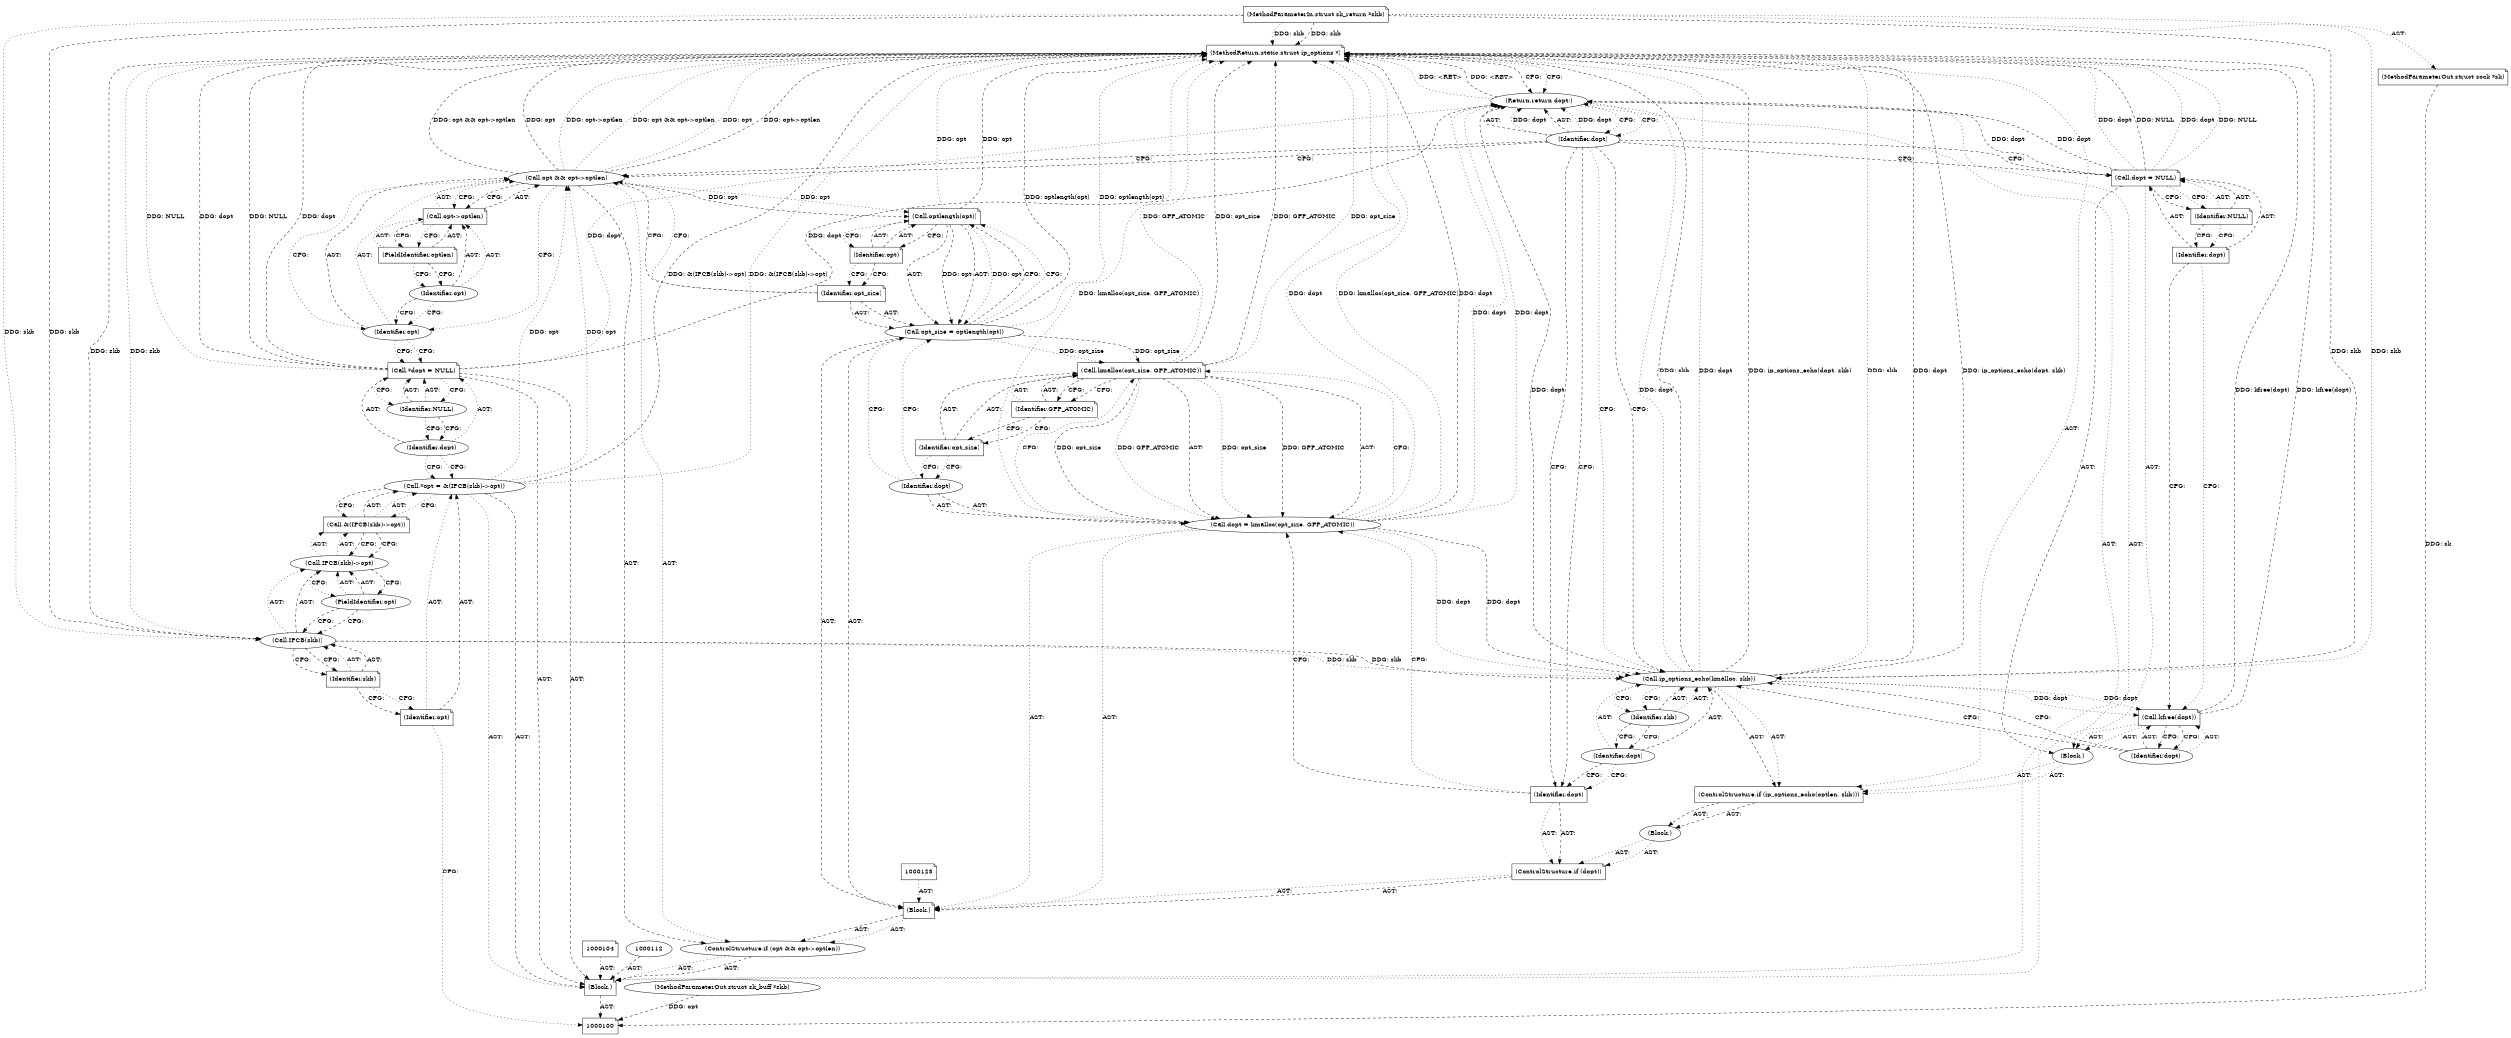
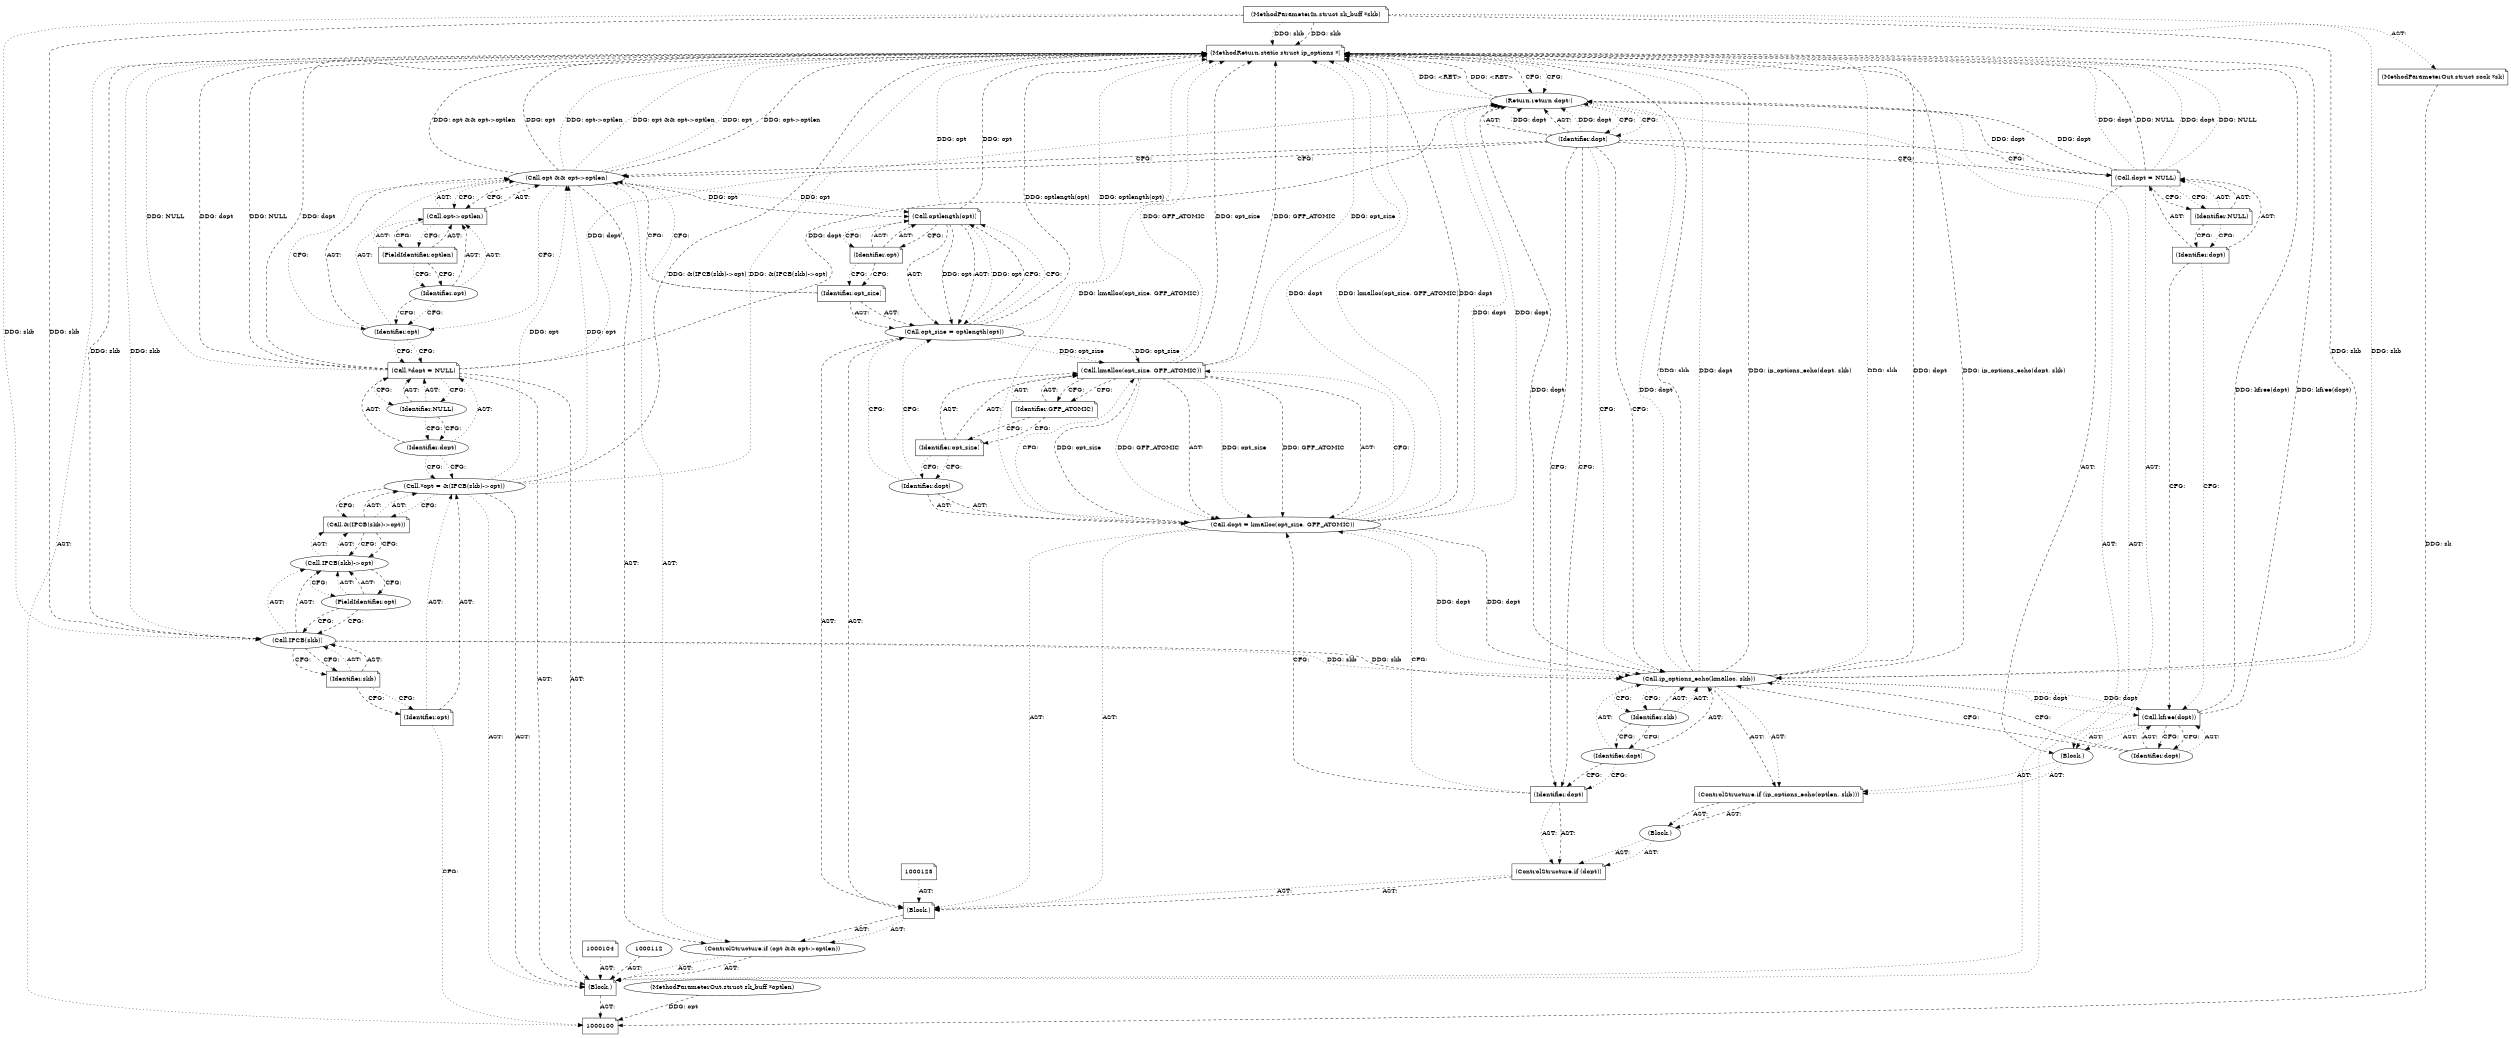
node "(MethodParameterIn,struct sk_return *skb)": label "(MethodParameterIn,struct sk_return *skb)" -> "(MethodParameterIn,struct sk_buff *skb)"
edge "(MethodReturn,static struct ip_options *)" -> "(ControlStructure,if (ip_options_echo(optlen, skb)))": now "(MethodReturn,static struct ip_options *)" -> "1000100"
node "(MethodParameterOut,struct sk_buff *skb)": label "(MethodParameterOut,struct sk_buff *skb)" -> "(MethodParameterOut,struct sk_buff *optlen)"
